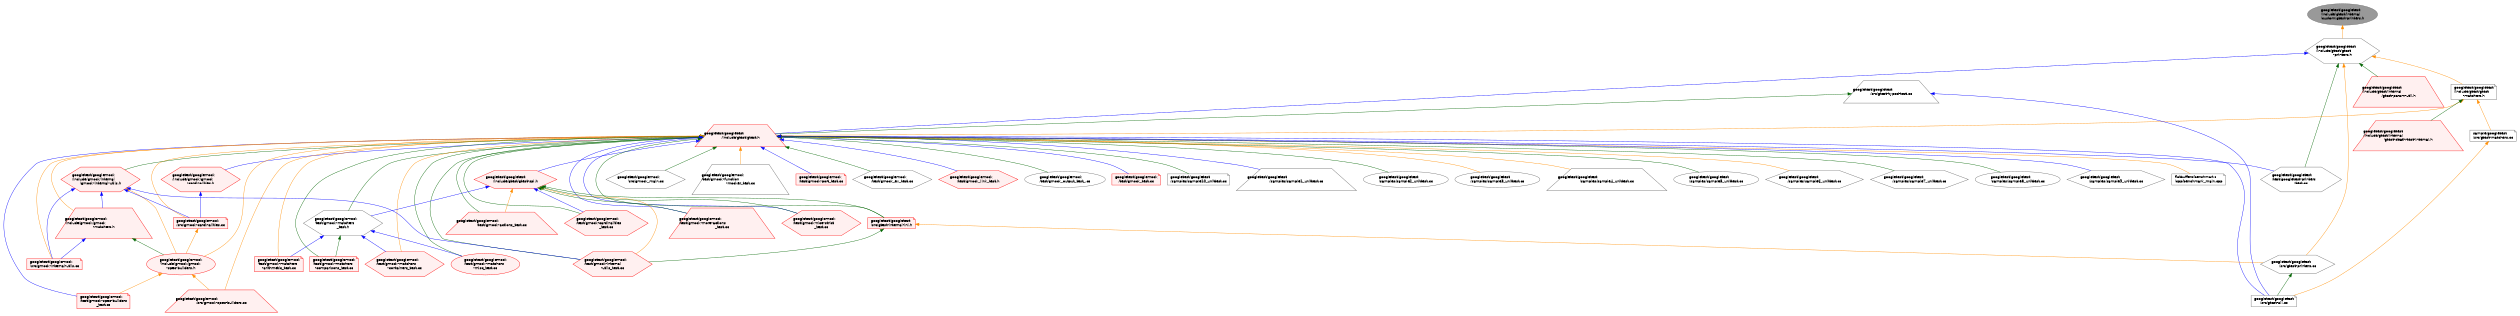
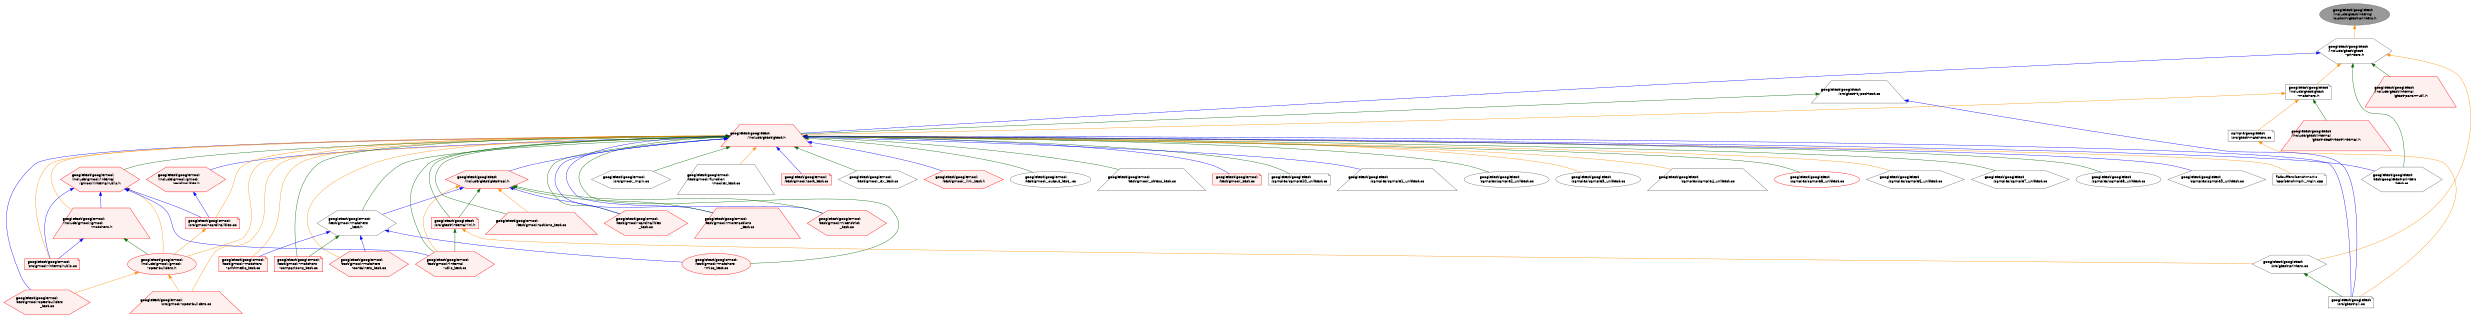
node "googletest/googlemock /test/gmock_stress_test.cc": added
node "googletest/googletest /samples/sample5_unittest.cc": color grey40 -> red
node "googletest/googlemock /test/gmock-spec-builders _test.cc": shape note -> hexagon
